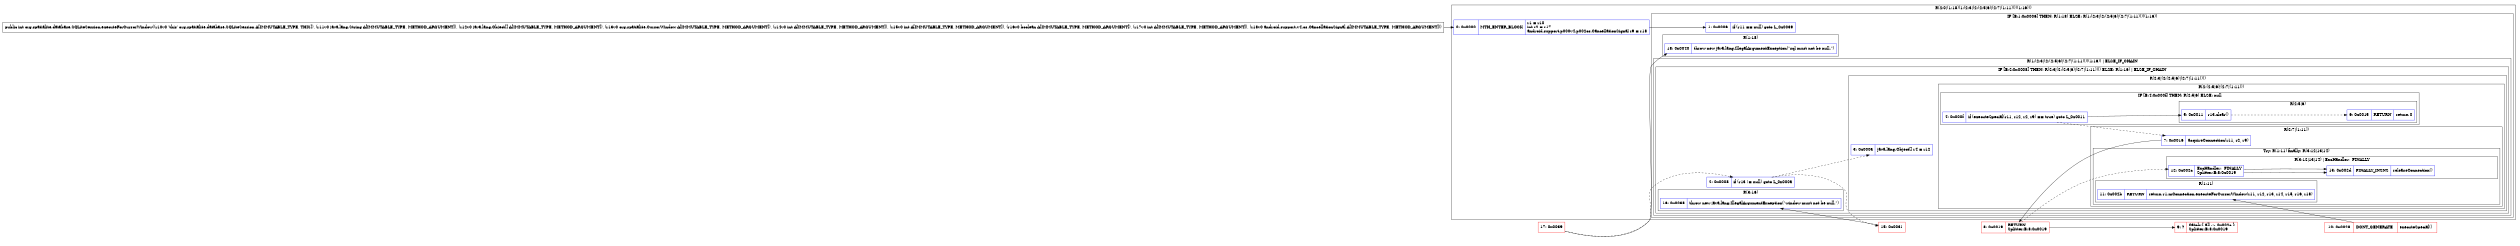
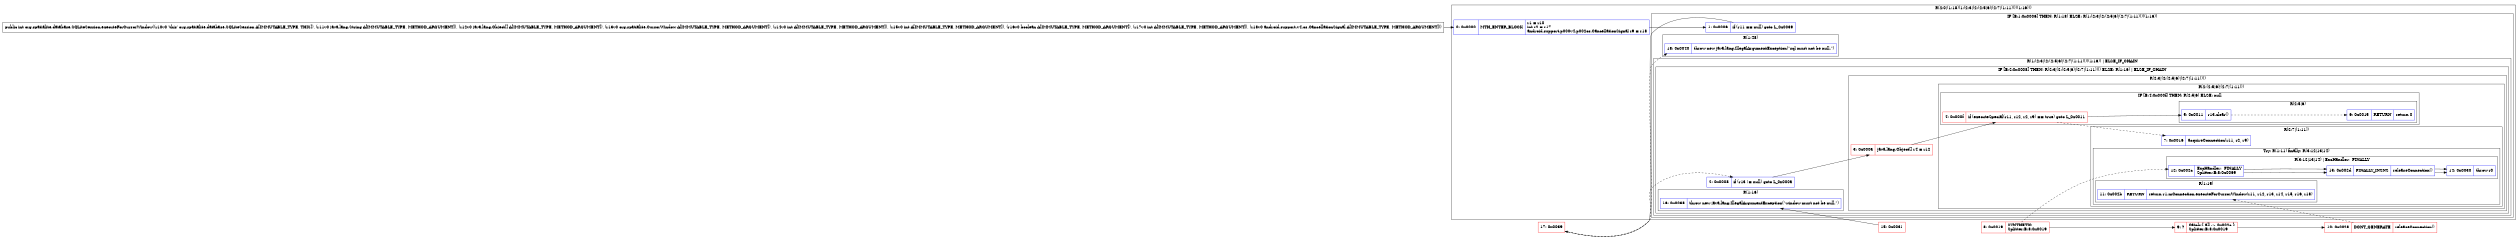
cluster "R(1:18)": label "R(1:18)" -> "R(1:48)"
node "4: 0x000f": color blue -> red
edge "1: 0x0006" -> "17: 0x0039": added
edge "3: 0x000a" -> "4: 0x000f": added
node "3: 0x000a": color blue -> red
edge "7: 0x0016" -> "8: 0x0019": removed
edge "2: 0x0008" -> "3: 0x000a": style dashed -> solid
node "14: 0x0030": added
node "12: 0x002c": text "Splitter:B:8:0x0019" -> "Splitter:B:8:0x0069"
edge "17: 0x0039" -> "18: 0x0040": style solid -> dashed
edge "2: 0x0008" -> "15: 0x0031": removed
cluster "R(1:11)": label "R(1:11)" -> "R(1:15)"
cluster "R(3:16)": label "R(3:16)" -> "R(1:16)"
edge "10: 0x0028" -> "11: 0x002b": style solid -> dashed
node "8: 0x0019": text "RETURN" -> "SYNTHETIC"
edge "9: ?" -> "10: 0x0028": added
node "10: 0x0028": text "executeSpecial()" -> "releaseConnection()"
